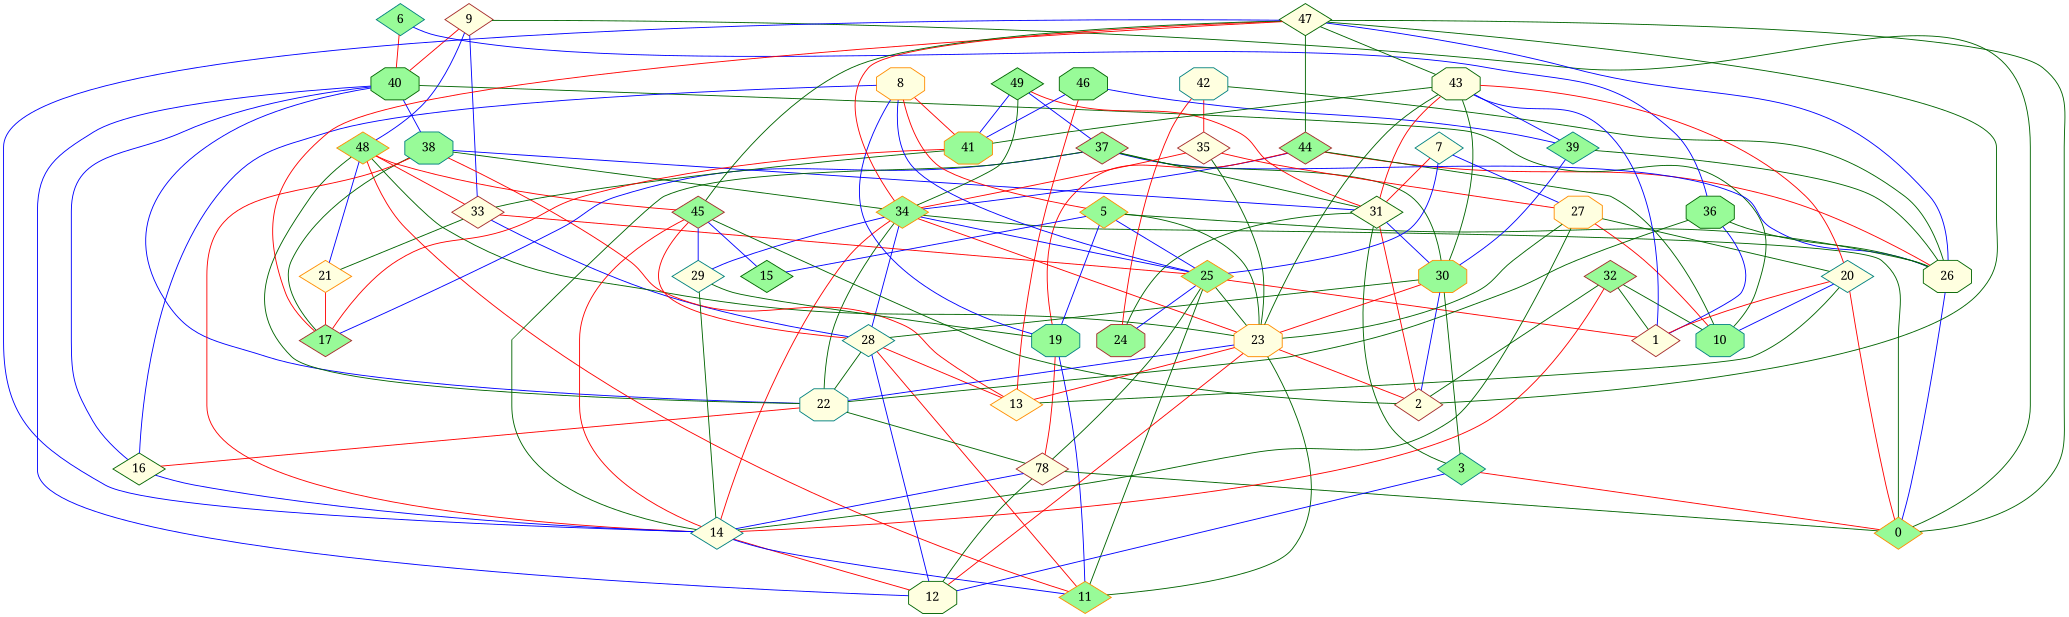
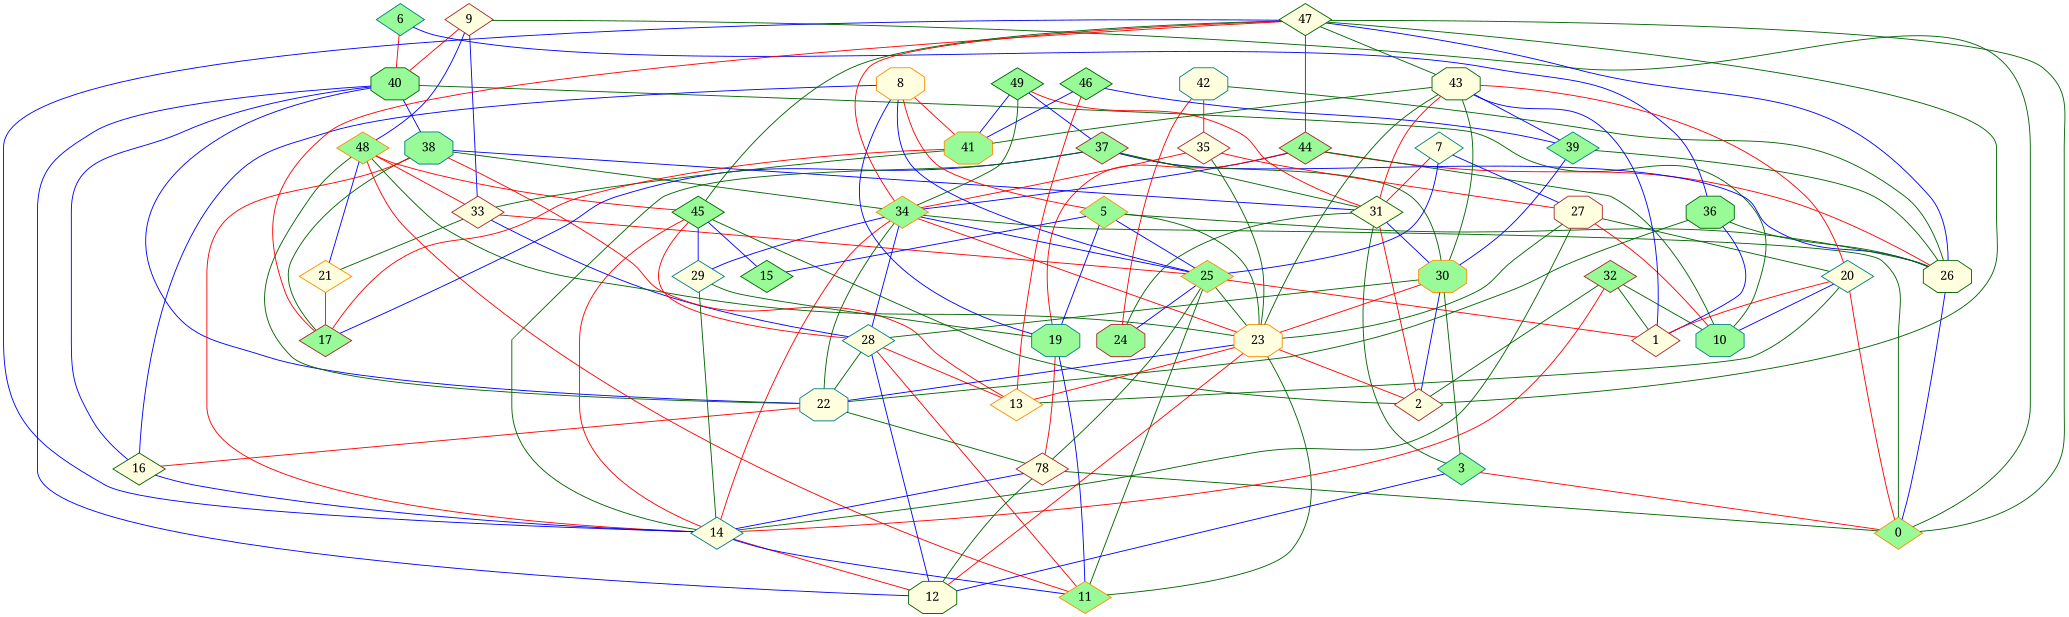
node "46": shape octagon -> diamond
node "45": color brown -> darkgreen
node "27": color darkorange -> brown
